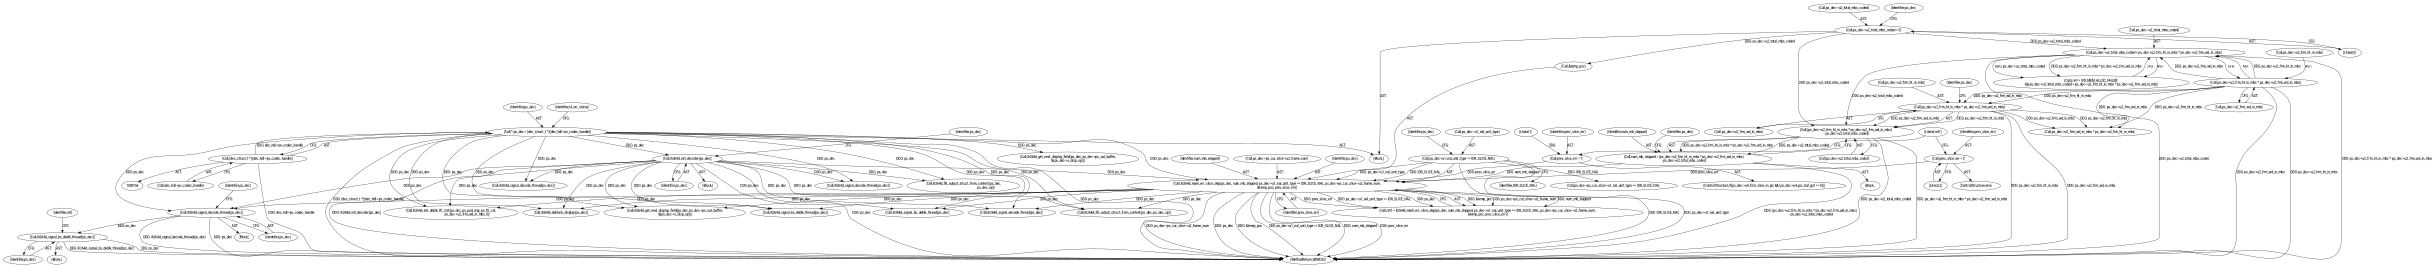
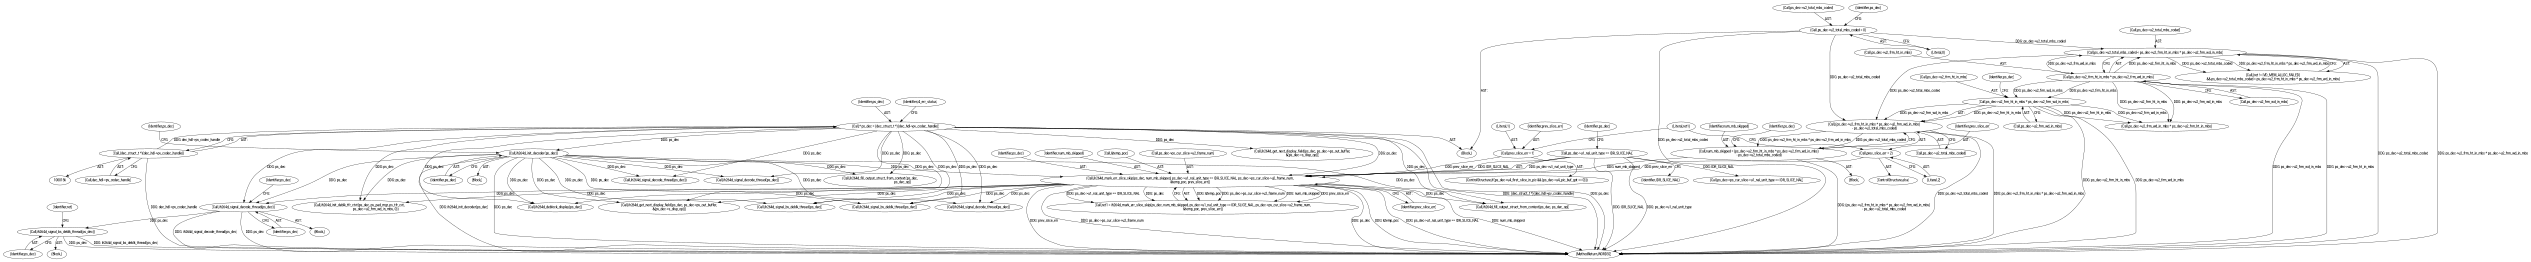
edge "(Call,ps_dec->u2_total_mbs_coded = 0)" -> "(Call,&temp_poc)": now "(Call,ps_dec->u2_total_mbs_coded = 0)" -> "(MethodReturn,WORD32)"
node "(Call,ps_dec->u1_nal_unit_type)": removed
edge "(Literal,1)" -> "(Call,prev_slice_err = 1)": label "DDG: " -> "AST: "
